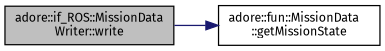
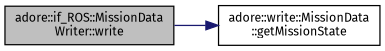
node "adore::fun::MissionData ::getMissionState": label "adore::fun::MissionData ::getMissionState" -> "adore::write::MissionData ::getMissionState"
